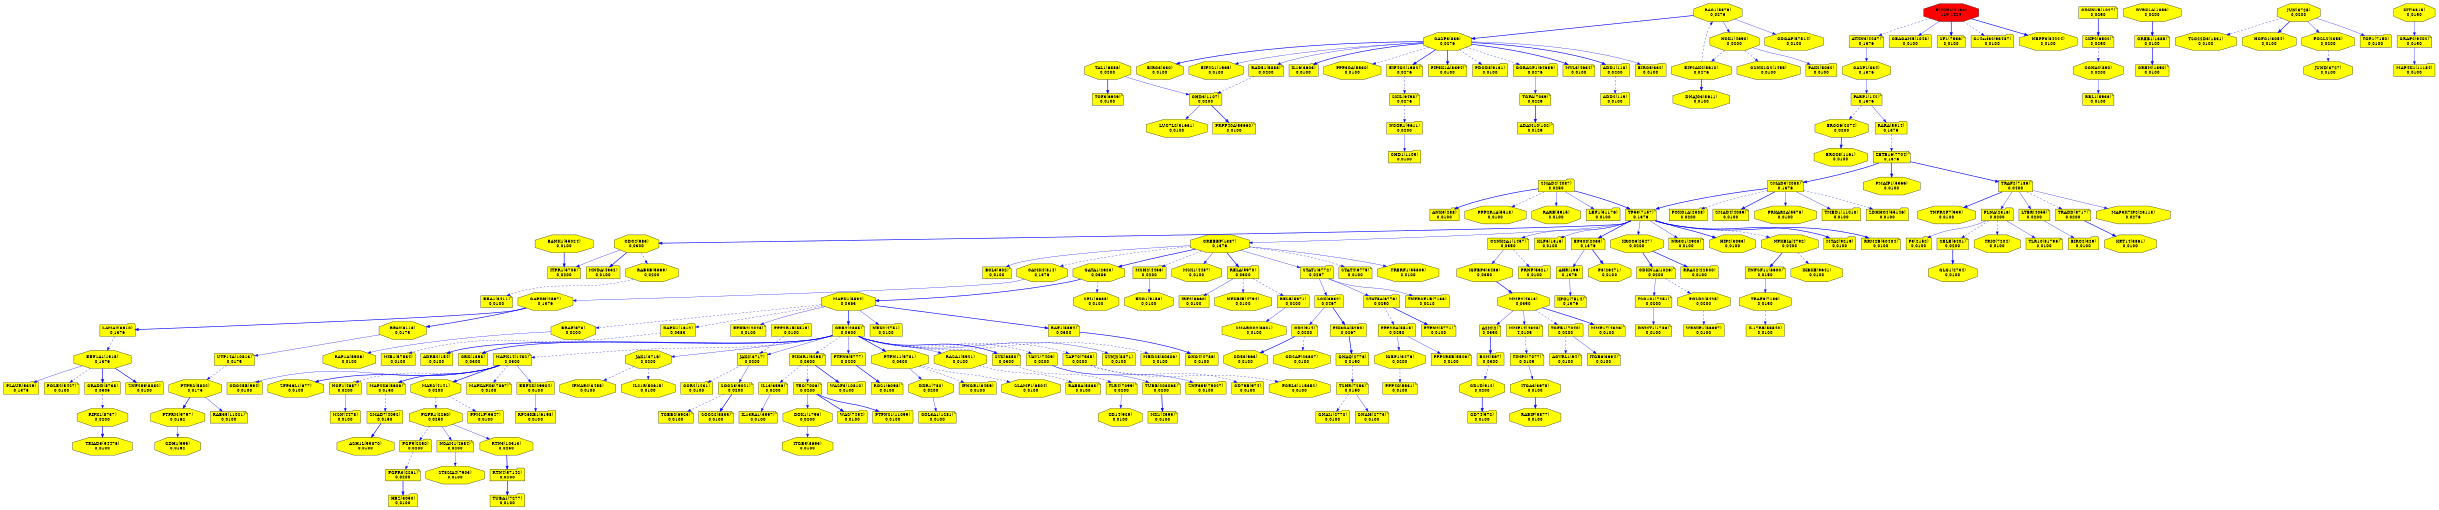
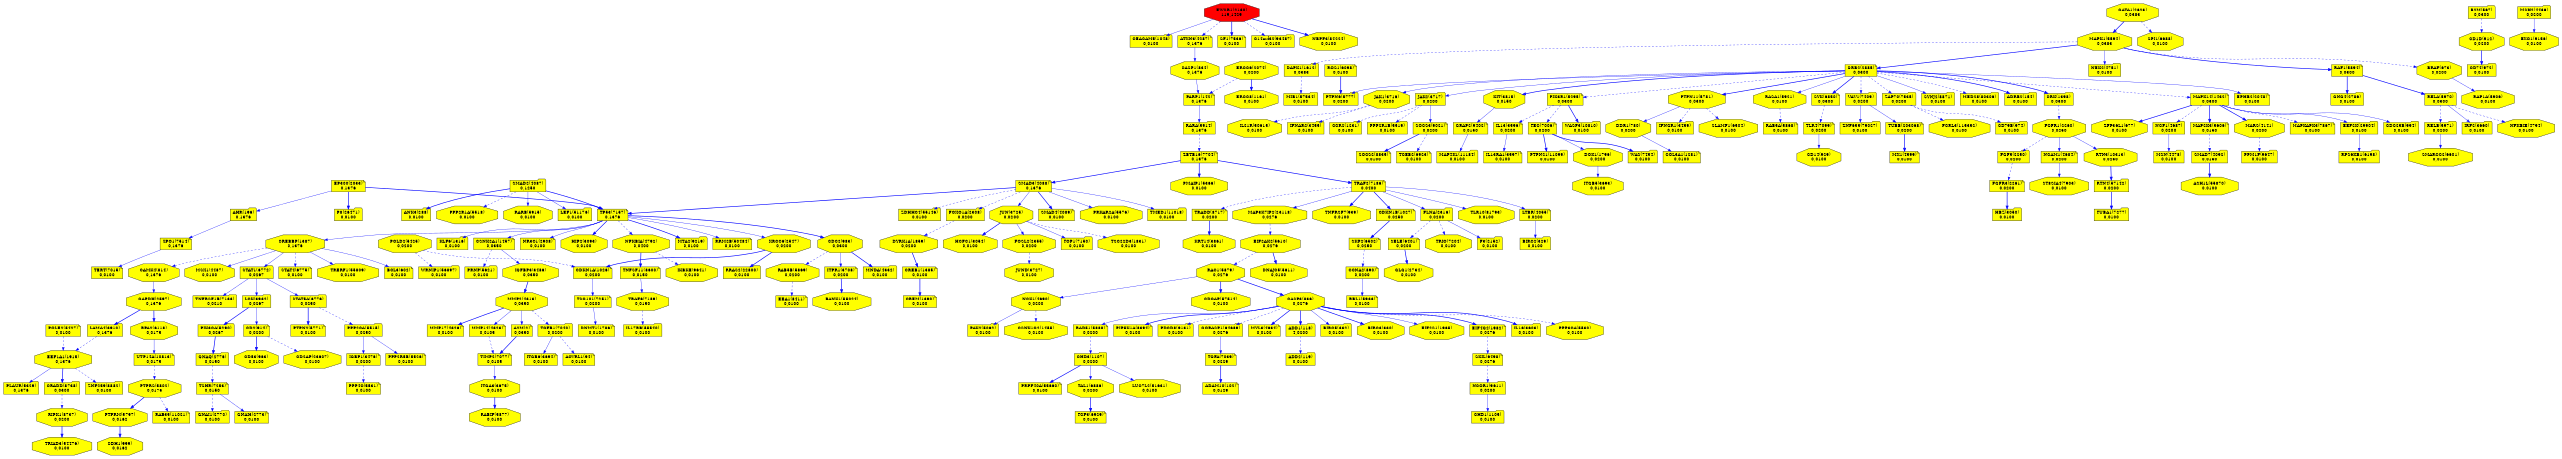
edge "RAC1(5879) 0,0276" -> "CDGAP(57514) 0,0100": style solid -> bold
edge "NCK1(4690) 0,0200" -> "EIF2AK2(5610) 0,0276": now "MAP3K7IP2(23118) 0,0276" -> "EIF2AK2(5610) 0,0276"
node "ADD1(118) 0,0200": label "ADD1(118) 0,0200" -> "ADD1(118) 4,0200"
node "CCNA2(890) 0,0200": shape octagon -> note
edge "GRB2(2885) 0,0300" -> "KIT(3815) 0,0150": added
edge "TAL1(6886) 0,0200" -> "CHD3(1107) 0,0200": reversed
node "DNAJC3(5611) 0,0100": label "DNAJC3(5611) 0,0100" -> "DNAJC5(5611) 0,0100"
edge "PARP1(142) 0,1376" -> "ERCC6(2074) 0,0200": reversed
node "SMAD2(4087) 0,0250": label "SMAD2(4087) 0,0250" -> "SMAD2(4087) 0,1250"
edge "SMAD3(4088) 0,1376" -> "JUN(3725) 0,0200": added
edge "TRAF2(7186) 0,0400" -> "CDKN1B(1027) 0,0250": added
edge "FOXO1A(2308) 0,0200" -> "DYRK1A(1859) 0,0200": added
edge "TP53(7157) 0,1376" -> "RRM2B(50484) 0,0100": style bold -> solid
edge "TP53(7157) 0,1376" -> "EP300(2033) 0,1376": reversed
edge "FLNA(2316) 0,0200" -> "TLR10(81793) 0,0100": now "TRAF2(7186) 0,0400" -> "TLR10(81793) 0,0100"
node "TLR10(81793) 0,0100": shape note -> octagon
edge "CREBBP(1387) 0,1376" -> "GATA1(2623) 0,0383": removed
edge "BANK1(55024) 0,0100" -> "ITPR1(3708) 0,0200": reversed
edge "CREBBP(1387) 0,1376" -> "MSH2(4436) 0,0200": removed
edge "CREBBP(1387) 0,1376" -> "RELA(5970) 0,0300": now "RAF1(5894) 0,0300" -> "RELA(5970) 0,0300"
node "TERT(7015) 0,0100": added
node "P8(26471) 0,0100": shape octagon -> folder
edge "CDKN1A(1026) 0,0200" -> "POLD2(5425) 0,0200": reversed
node "LCK(3932) 0,0467": label "LCK(3932) 0,0467" -> "LCK(3932) 0,0267"
edge "MAPK1(5594) 0,0383" -> "EPHB2(2048) 0,0100": now "GRB2(2885) 0,0300" -> "EPHB2(2048) 0,0100"
node "MMP14(4323) 4,0105": label "MMP14(4323) 4,0105" -> "MMP14(4323) 0,0105"
edge "PPP2R1B(5519) 0,0100" -> "JAK2(3717) 0,0200": reversed
edge "A2M(2) 0,0350" -> "B2M(567) 0,0300": now "A2M(2) 0,0350" -> "TIMP2(7077) 0,0105"
node "IGBP1(3476) 0,0200": shape octagon -> note
edge "PTPN6(5777) 0,0200" -> "ROS1(6098) 0,0100": reversed
edge "EEF1A1(1915) 0,1376" -> "POLE2(5427) 0,0100": reversed
edge "EEF1A1(1915) 0,1376" -> "ZNF259(8882) 0,0100": style bold -> dashed
node "CRADD(8738) 0,0305": label "CRADD(8738) 0,0305" -> "CRADD(8738) 0,0300"
node "IFNAR2(3455) 0,0100": shape octagon -> folder
edge "MARS(4141) 0,0200" -> "FGFR1(2260) 0,0250": now "CRK(1398) 0,0300" -> "FGFR1(2260) 0,0250"
edge "PTPRS(5802) 0,0175" -> "RAB35(11021) 0,0100": style solid -> dashed
edge "PTPRM(5797) 0,0162" -> "CDH1(999) 0,0162": style solid -> bold
